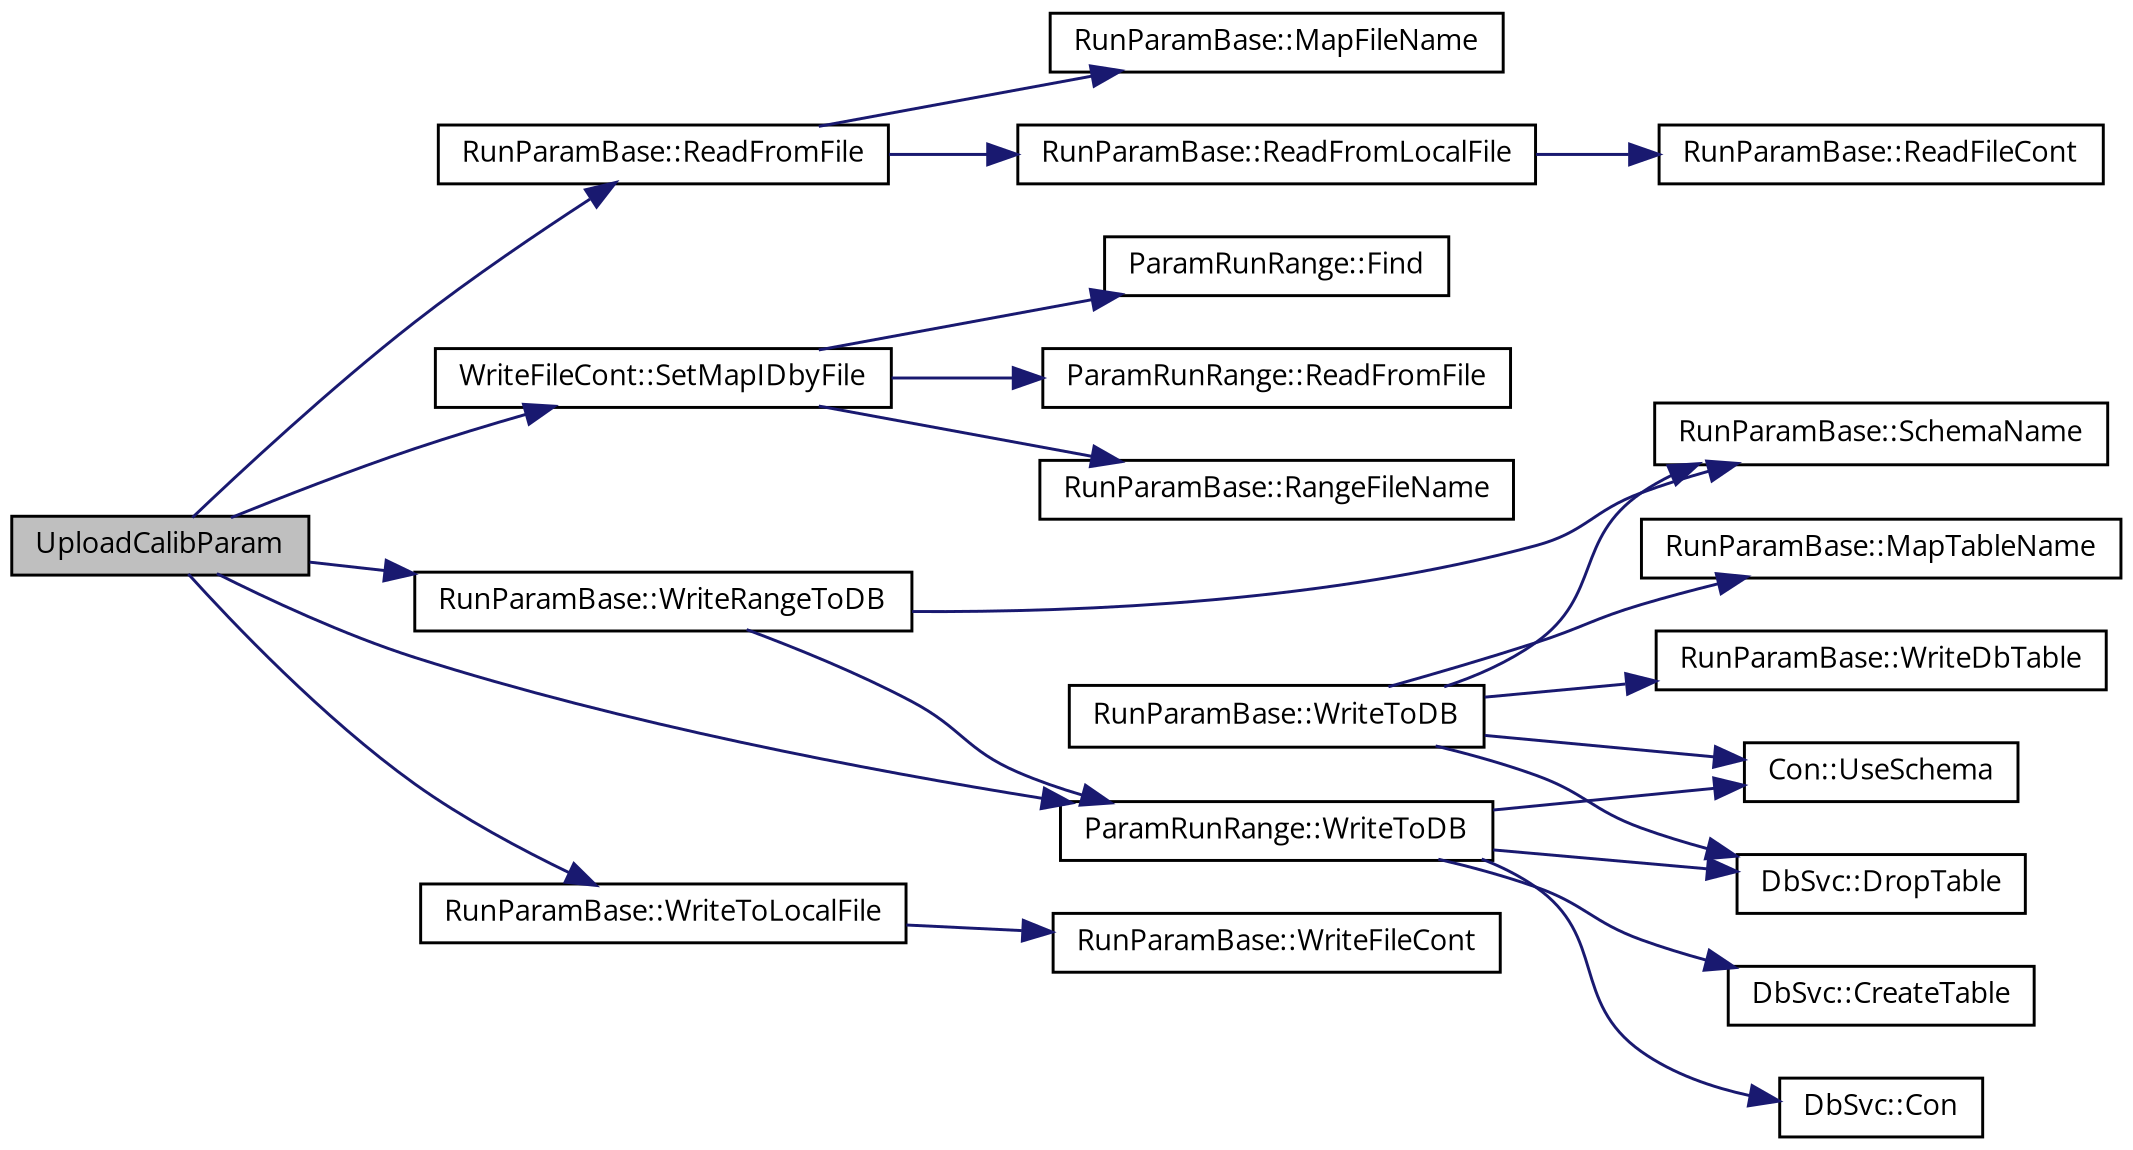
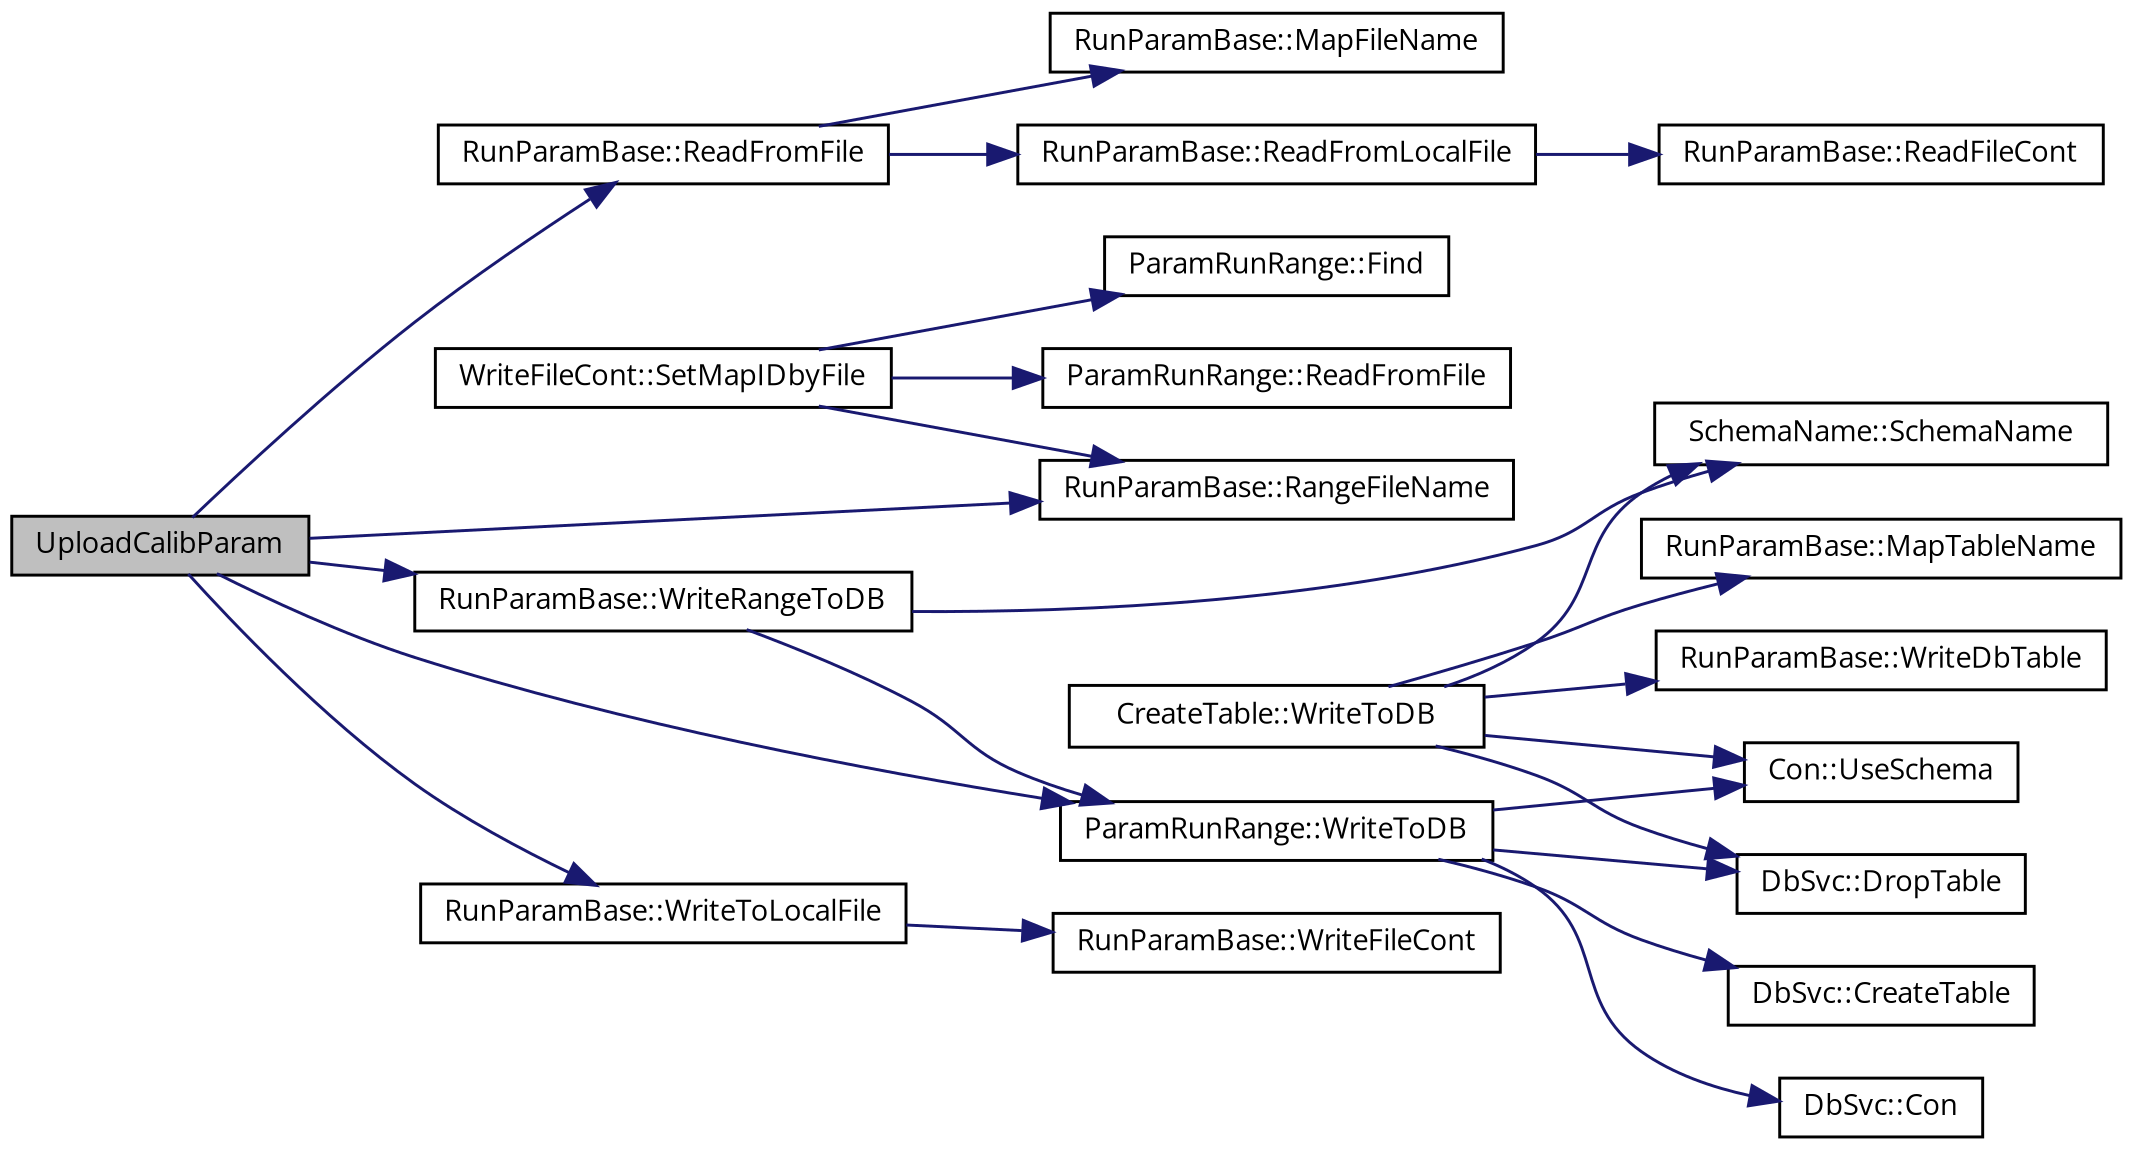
node "RunParamBase::SchemaName": label "RunParamBase::SchemaName" -> "SchemaName::SchemaName"
edge "UploadCalibParam" -> "WriteFileCont::SetMapIDbyFile": now "UploadCalibParam" -> "RunParamBase::RangeFileName"
node "RunParamBase::WriteToDB": label "RunParamBase::WriteToDB" -> "CreateTable::WriteToDB"
